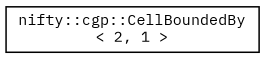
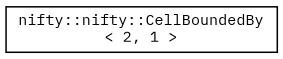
node "nifty::cgp::CellBoundedBy < 2, 1 >": label "nifty::cgp::CellBoundedBy < 2, 1 >" -> "nifty::nifty::CellBoundedBy < 2, 1 >"
